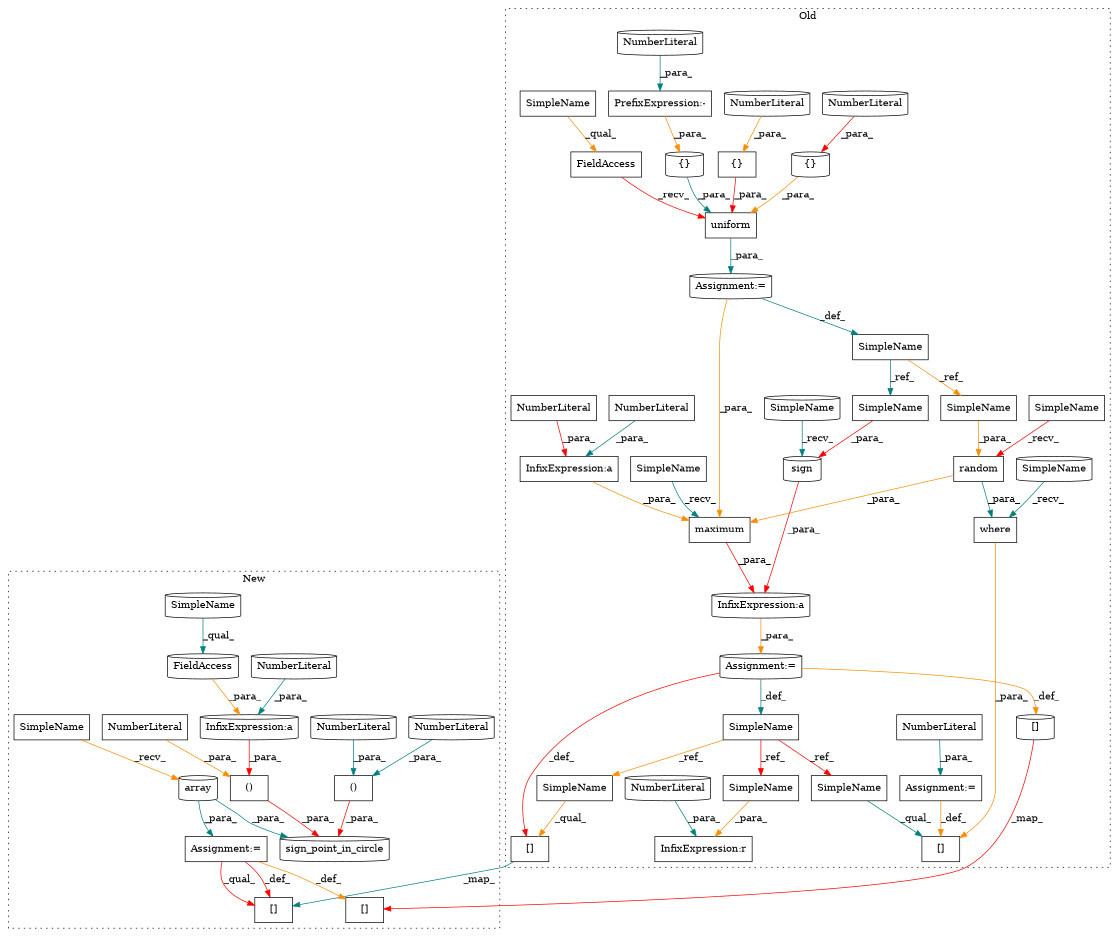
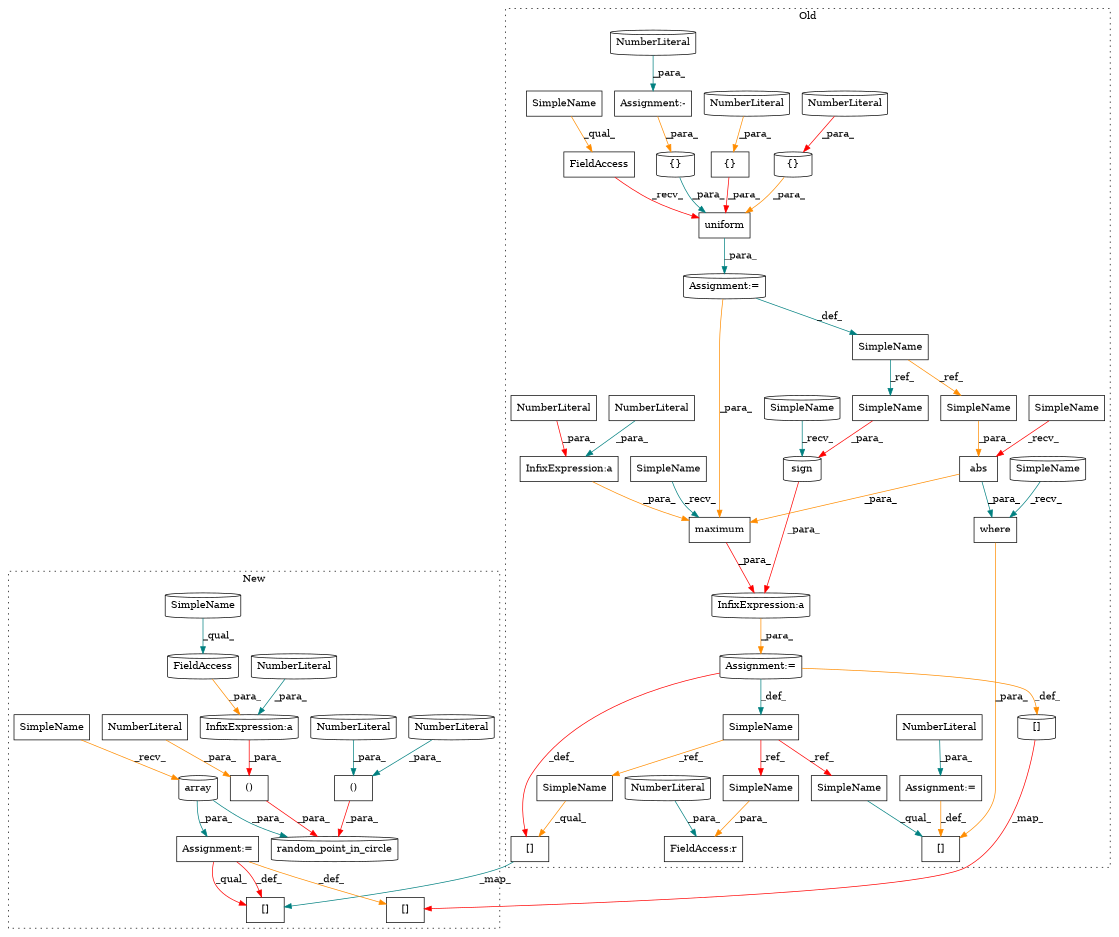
node "PrefixExpression:-": label "PrefixExpression:-" -> "Assignment:-"
node "random": label "random" -> "abs"
node "sign_point_in_circle": label "sign_point_in_circle" -> "random_point_in_circle"
node "InfixExpression:r": label "InfixExpression:r" -> "FieldAccess:r"
